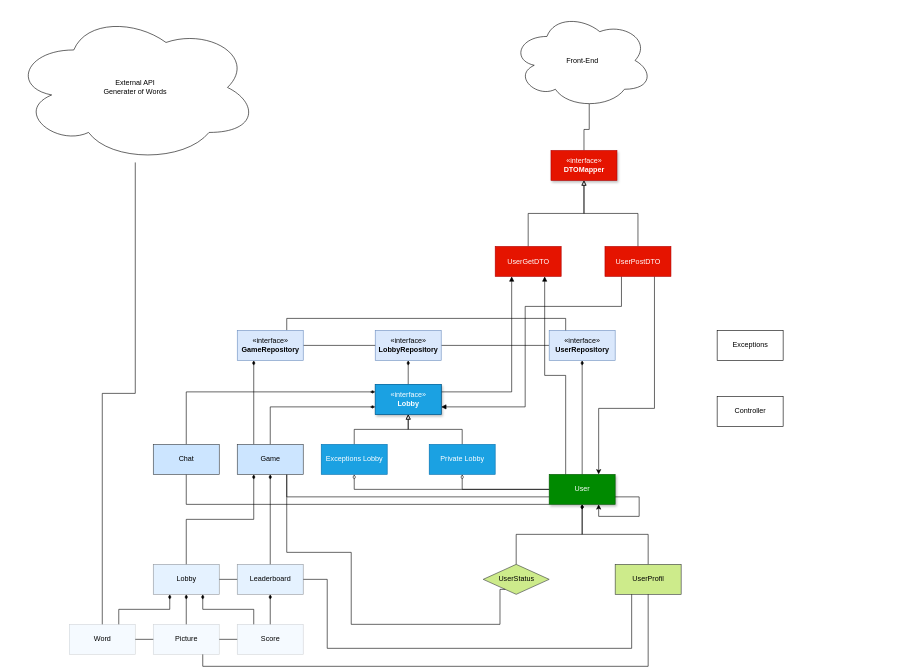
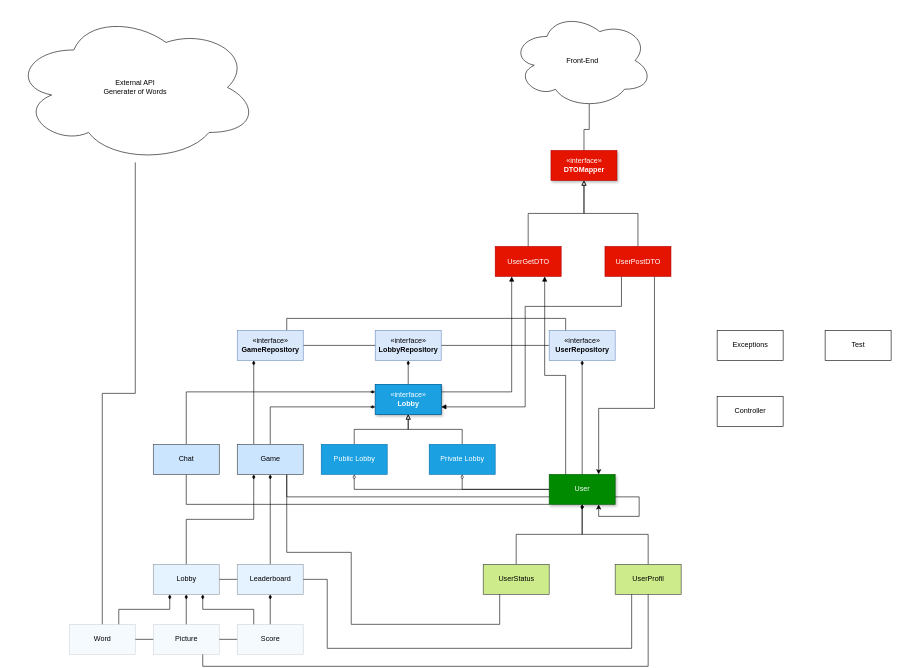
node "Test": added
node "Exceptions Lobby": label "Exceptions Lobby" -> "Public Lobby"
node "UserStatus": shape diamond -> rectangle
